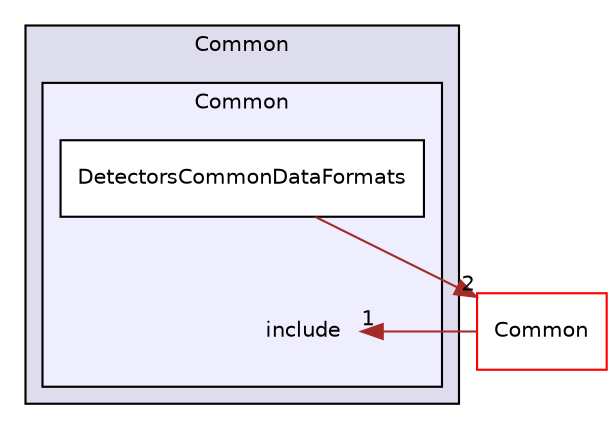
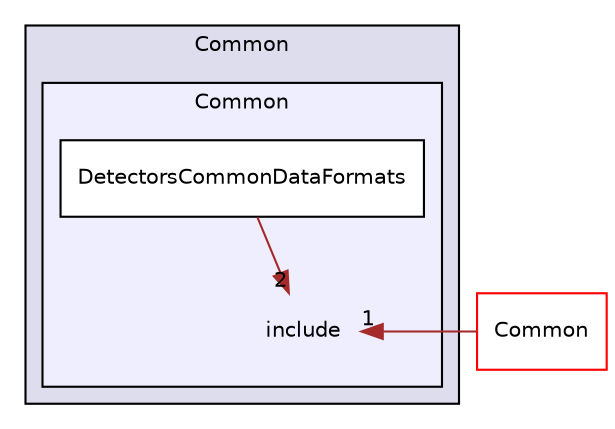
edge "DetectorsCommonDataFormats" -> "Common": now "DetectorsCommonDataFormats" -> "include"
